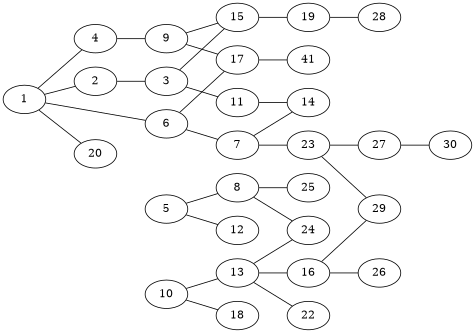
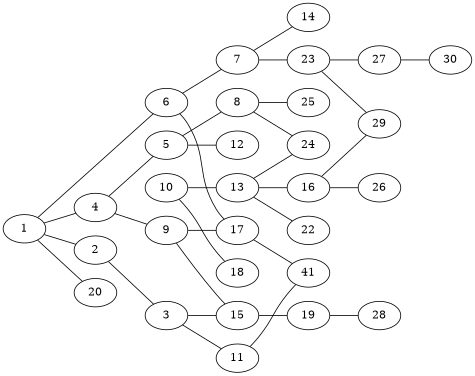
edge "11" -- "14": now "11" -- "41"
edge "5" -- "4": added
